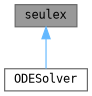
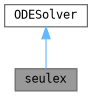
edge "ODESolver" -> "seulex": reversed
